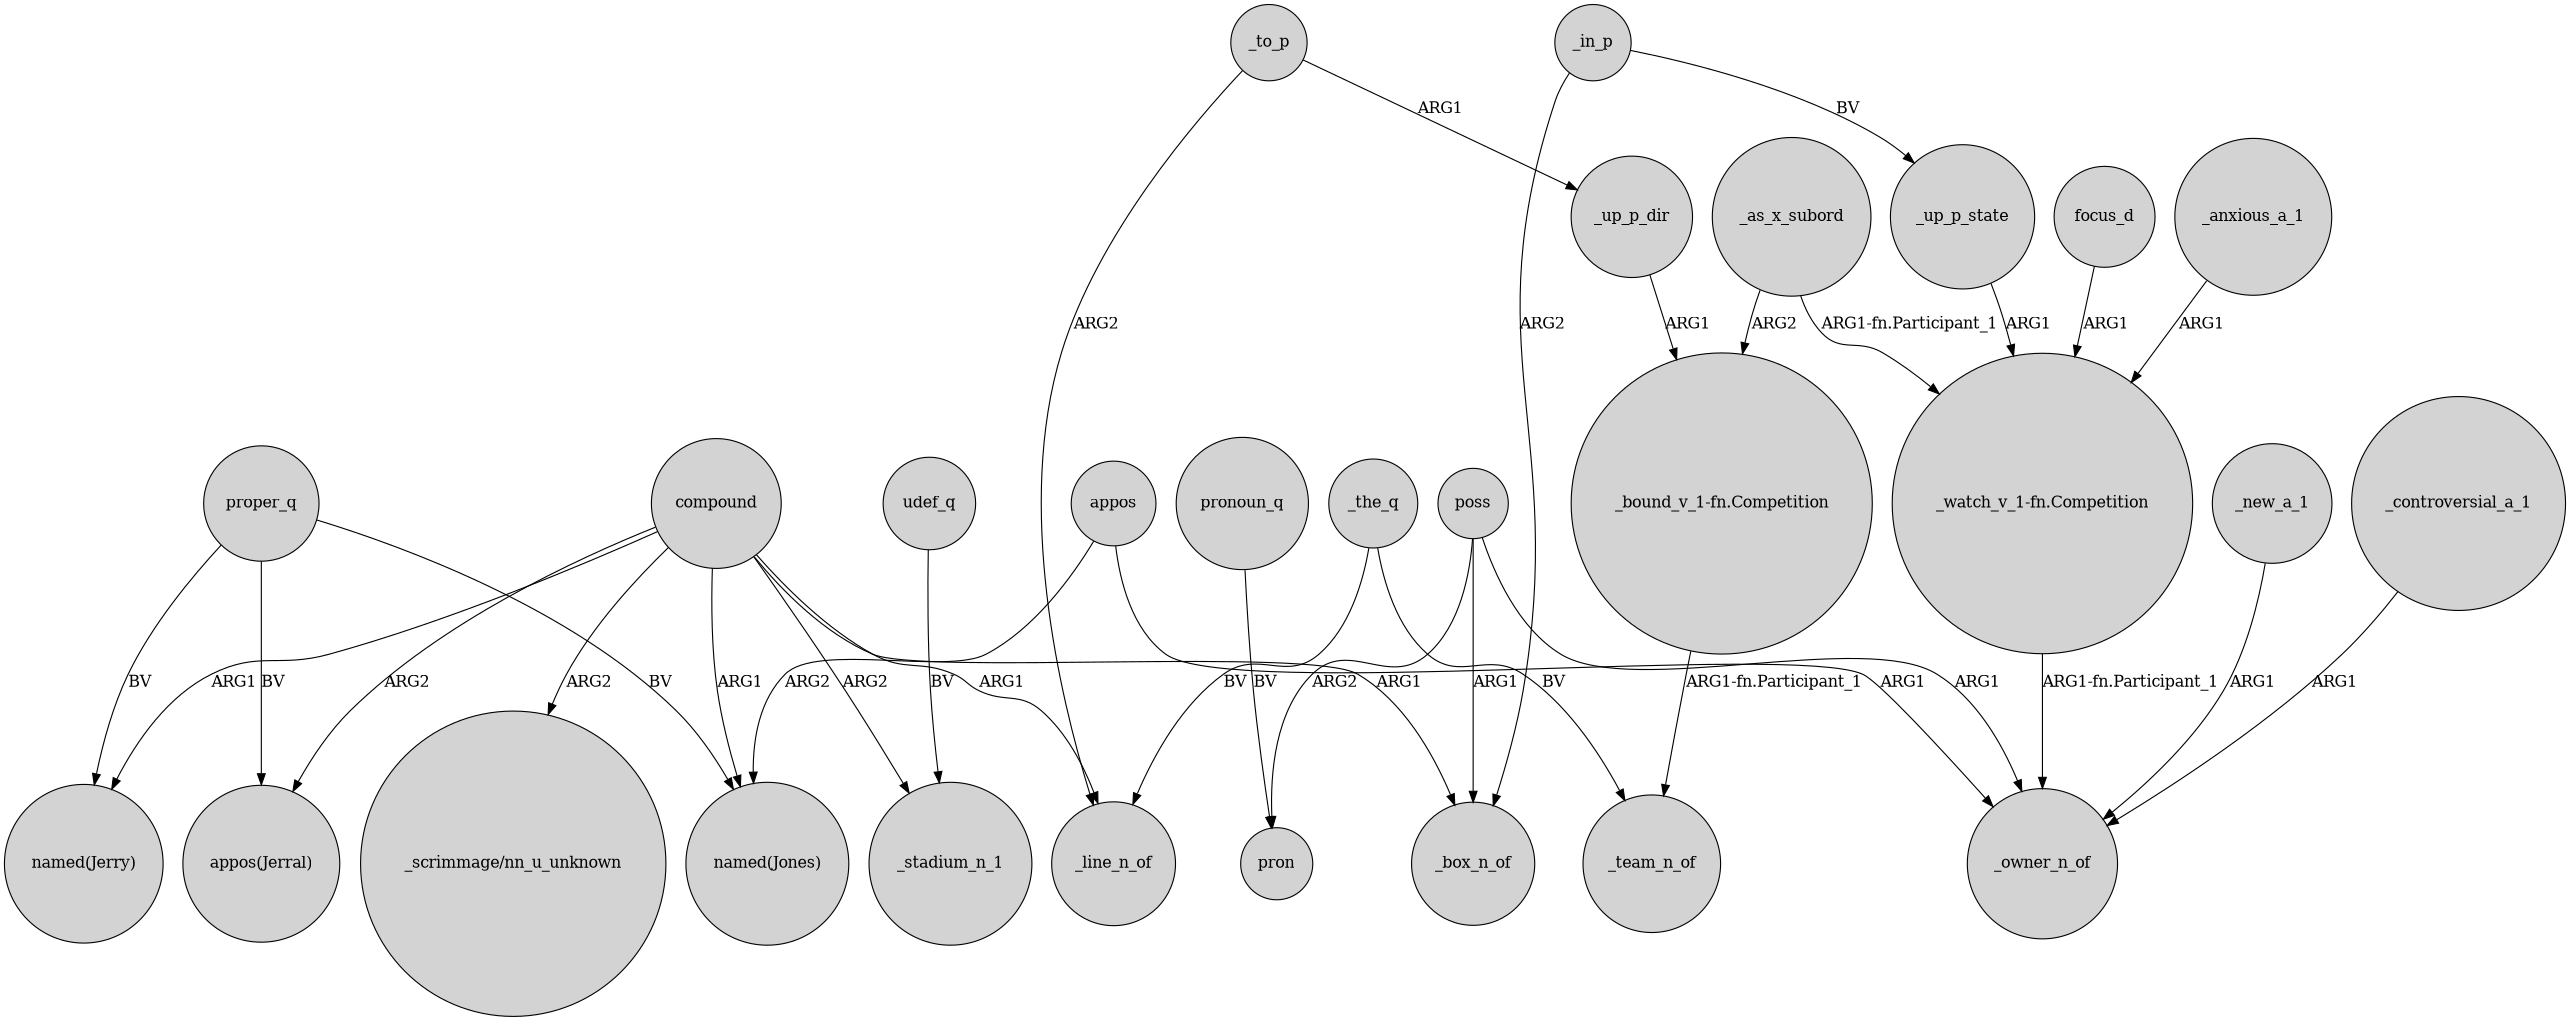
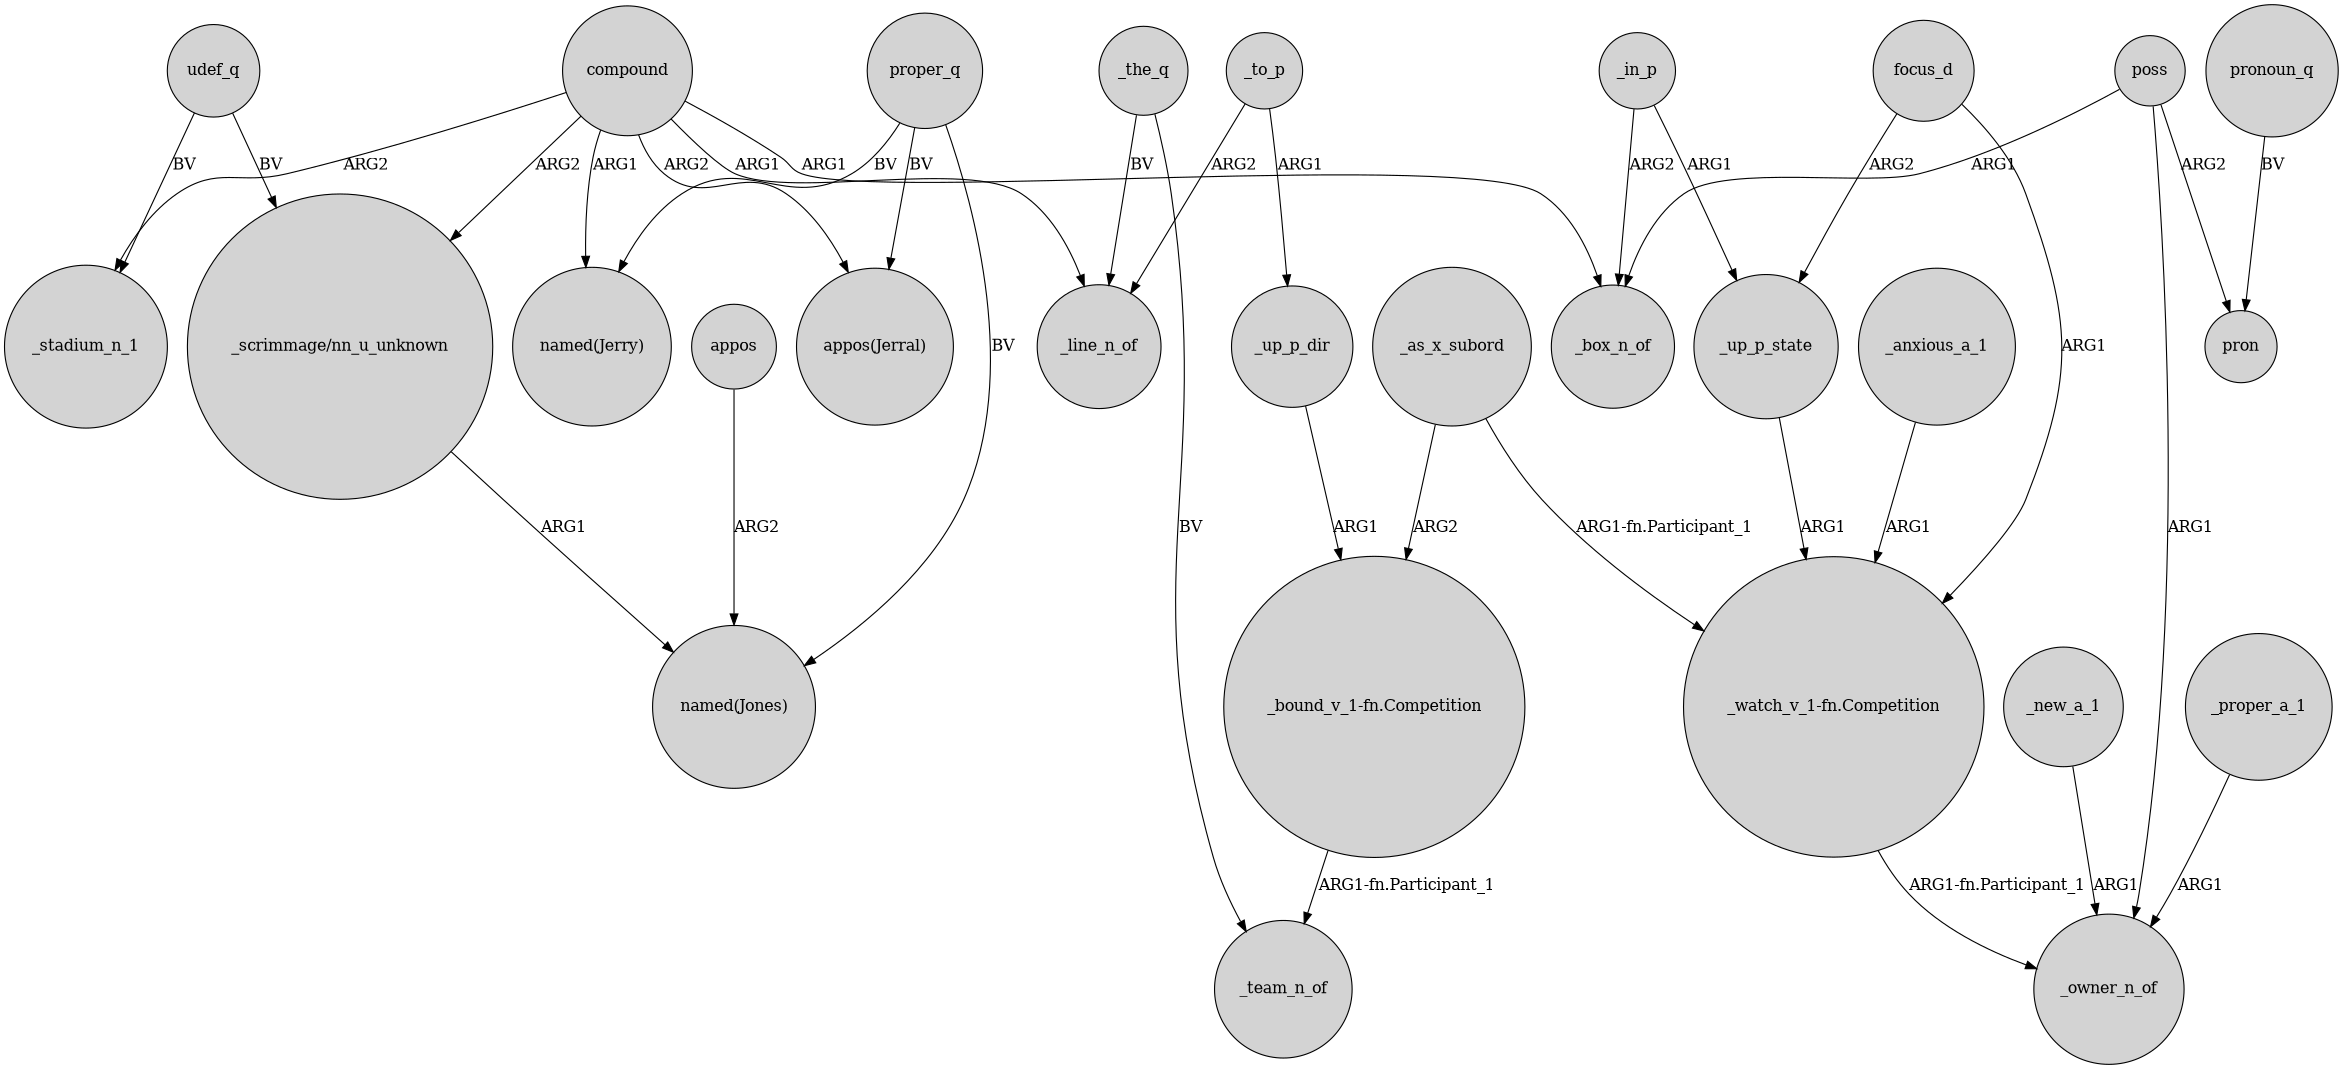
edge "_in_p" -> "_up_p_state": label "BV" -> "ARG1"
edge "udef_q" -> "_scrimmage/nn_u_unknown": added, label "BV"
edge "focus_d" -> "_up_p_state": added, label "ARG2"
node "_controversial_a_1": label "_controversial_a_1" -> "_proper_a_1"
edge "appos" -> "_owner_n_of": removed, label "ARG1"
edge "compound" -> "named(Jones)": now "_scrimmage/nn_u_unknown" -> "named(Jones)"
